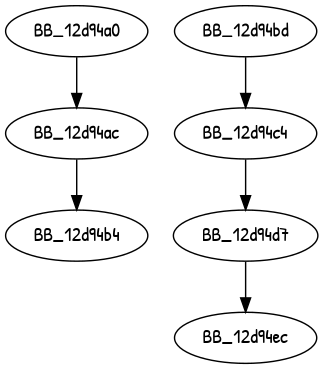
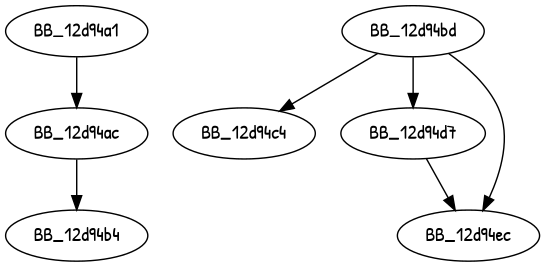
node "BB_12d94a0": label "BB_12d94a0" -> "BB_12d94a1"
edge "BB_12d94bd" -> "BB_12d94ec": added
edge "BB_12d94c4" -> "BB_12d94d7": now "BB_12d94bd" -> "BB_12d94d7"
